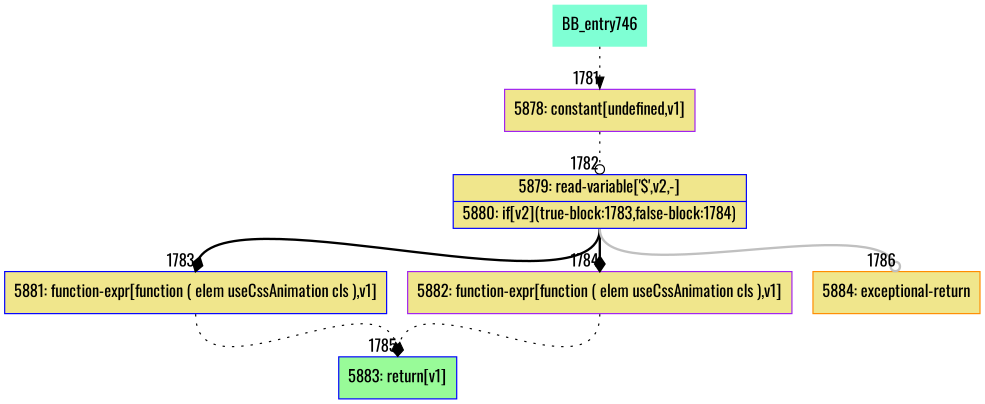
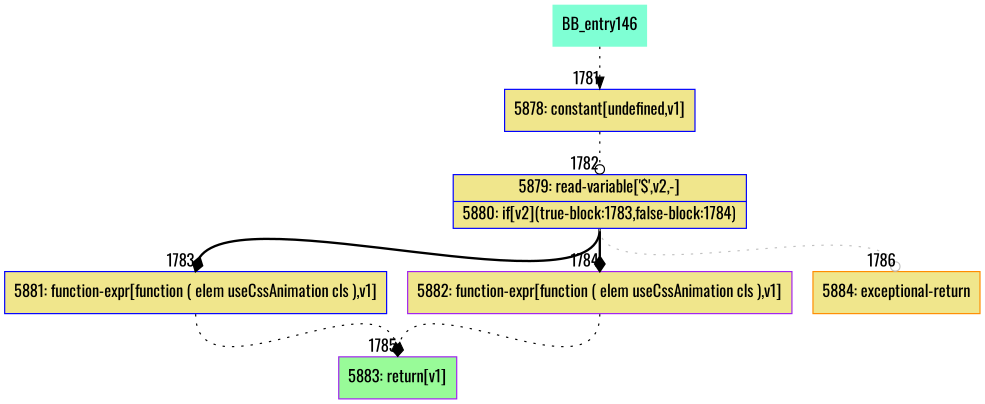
node "BB_entry746": label "BB_entry746" -> "BB_entry146"
node "5878: constant[undefined,v1]": color purple -> blue
edge "5879: read-variable['$',v2,-]" -> "5884: exceptional-return": style bold -> dotted
node "5883: return[v1]": color blue -> purple
